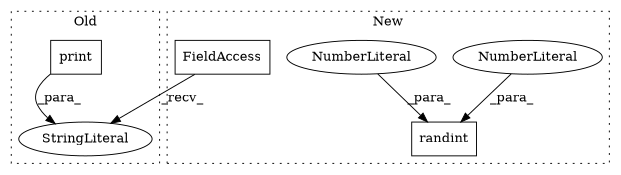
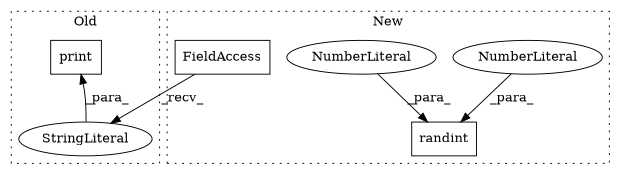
edge "print" -> "StringLiteral": reversed
